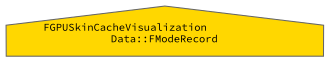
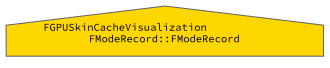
node "FGPUSkinCacheVisualization Data::FModeRecord": label "FGPUSkinCacheVisualization Data::FModeRecord" -> "FGPUSkinCacheVisualization FModeRecord::FModeRecord"
